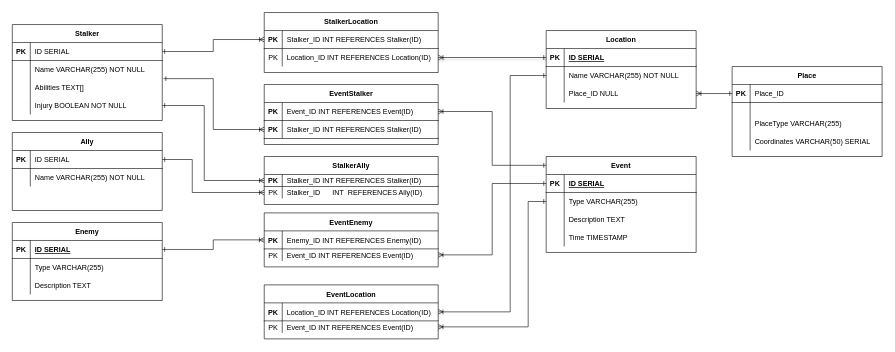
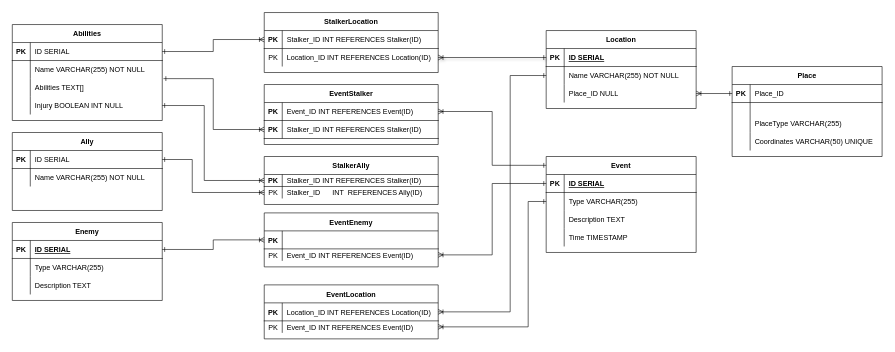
node "Stalker": label "Stalker" -> "Abilities"
node "Injury BOOLEAN NOT NULL": label "Injury BOOLEAN NOT NULL" -> "Injury BOOLEAN INT NULL"
node "Coordinates VARCHAR(50) SERIAL": label "Coordinates VARCHAR(50) SERIAL" -> "Coordinates VARCHAR(50) UNIQUE"
node "Enemy_ID INT REFERENCES Enemy(ID)": removed
